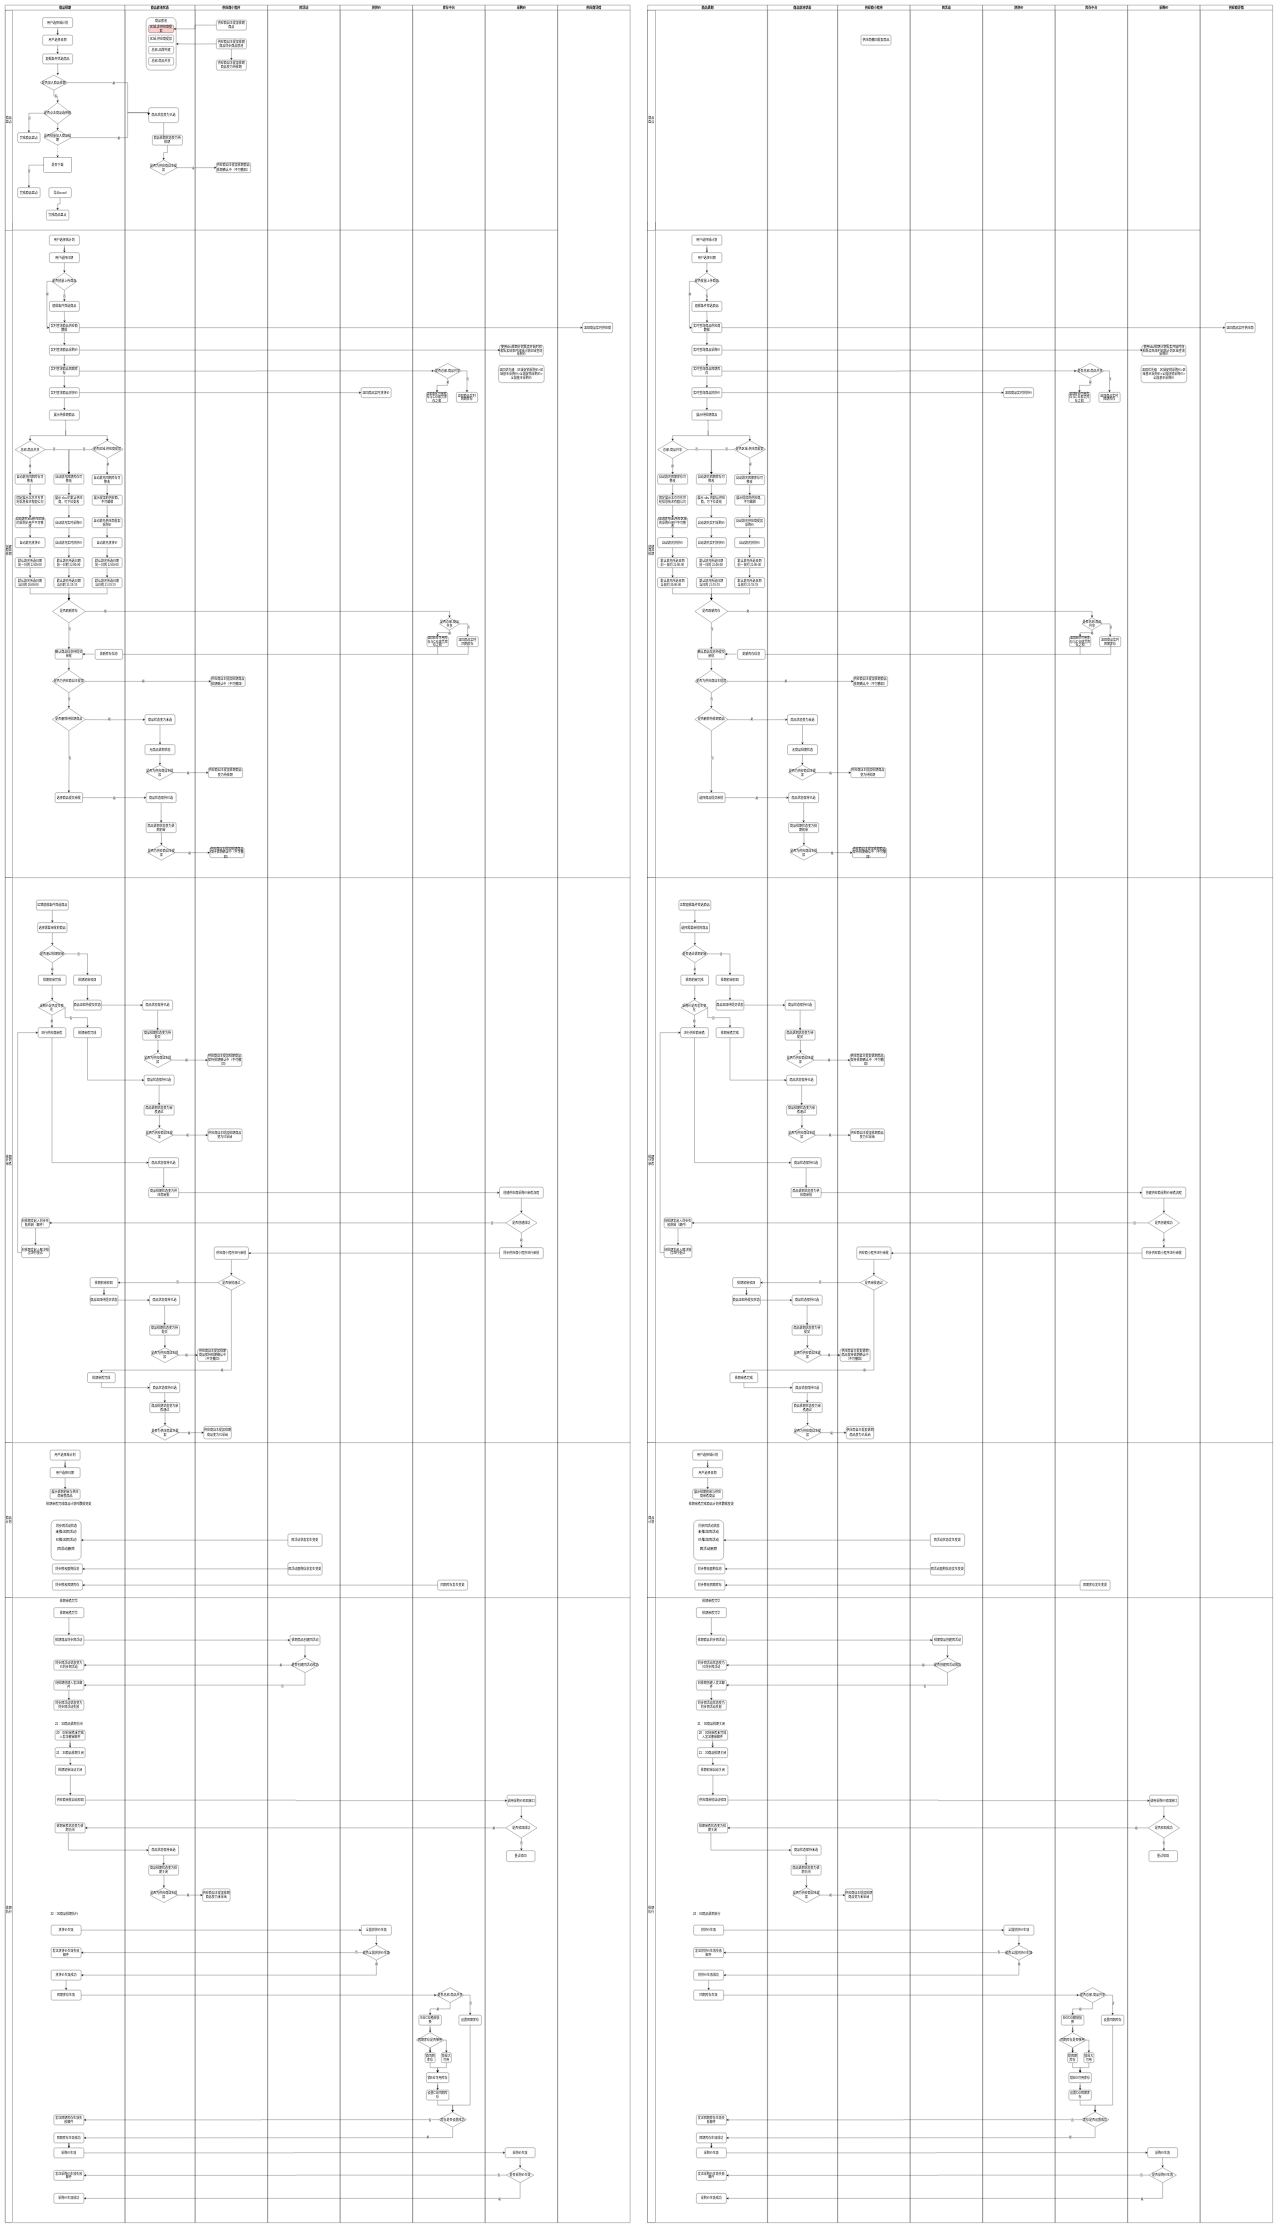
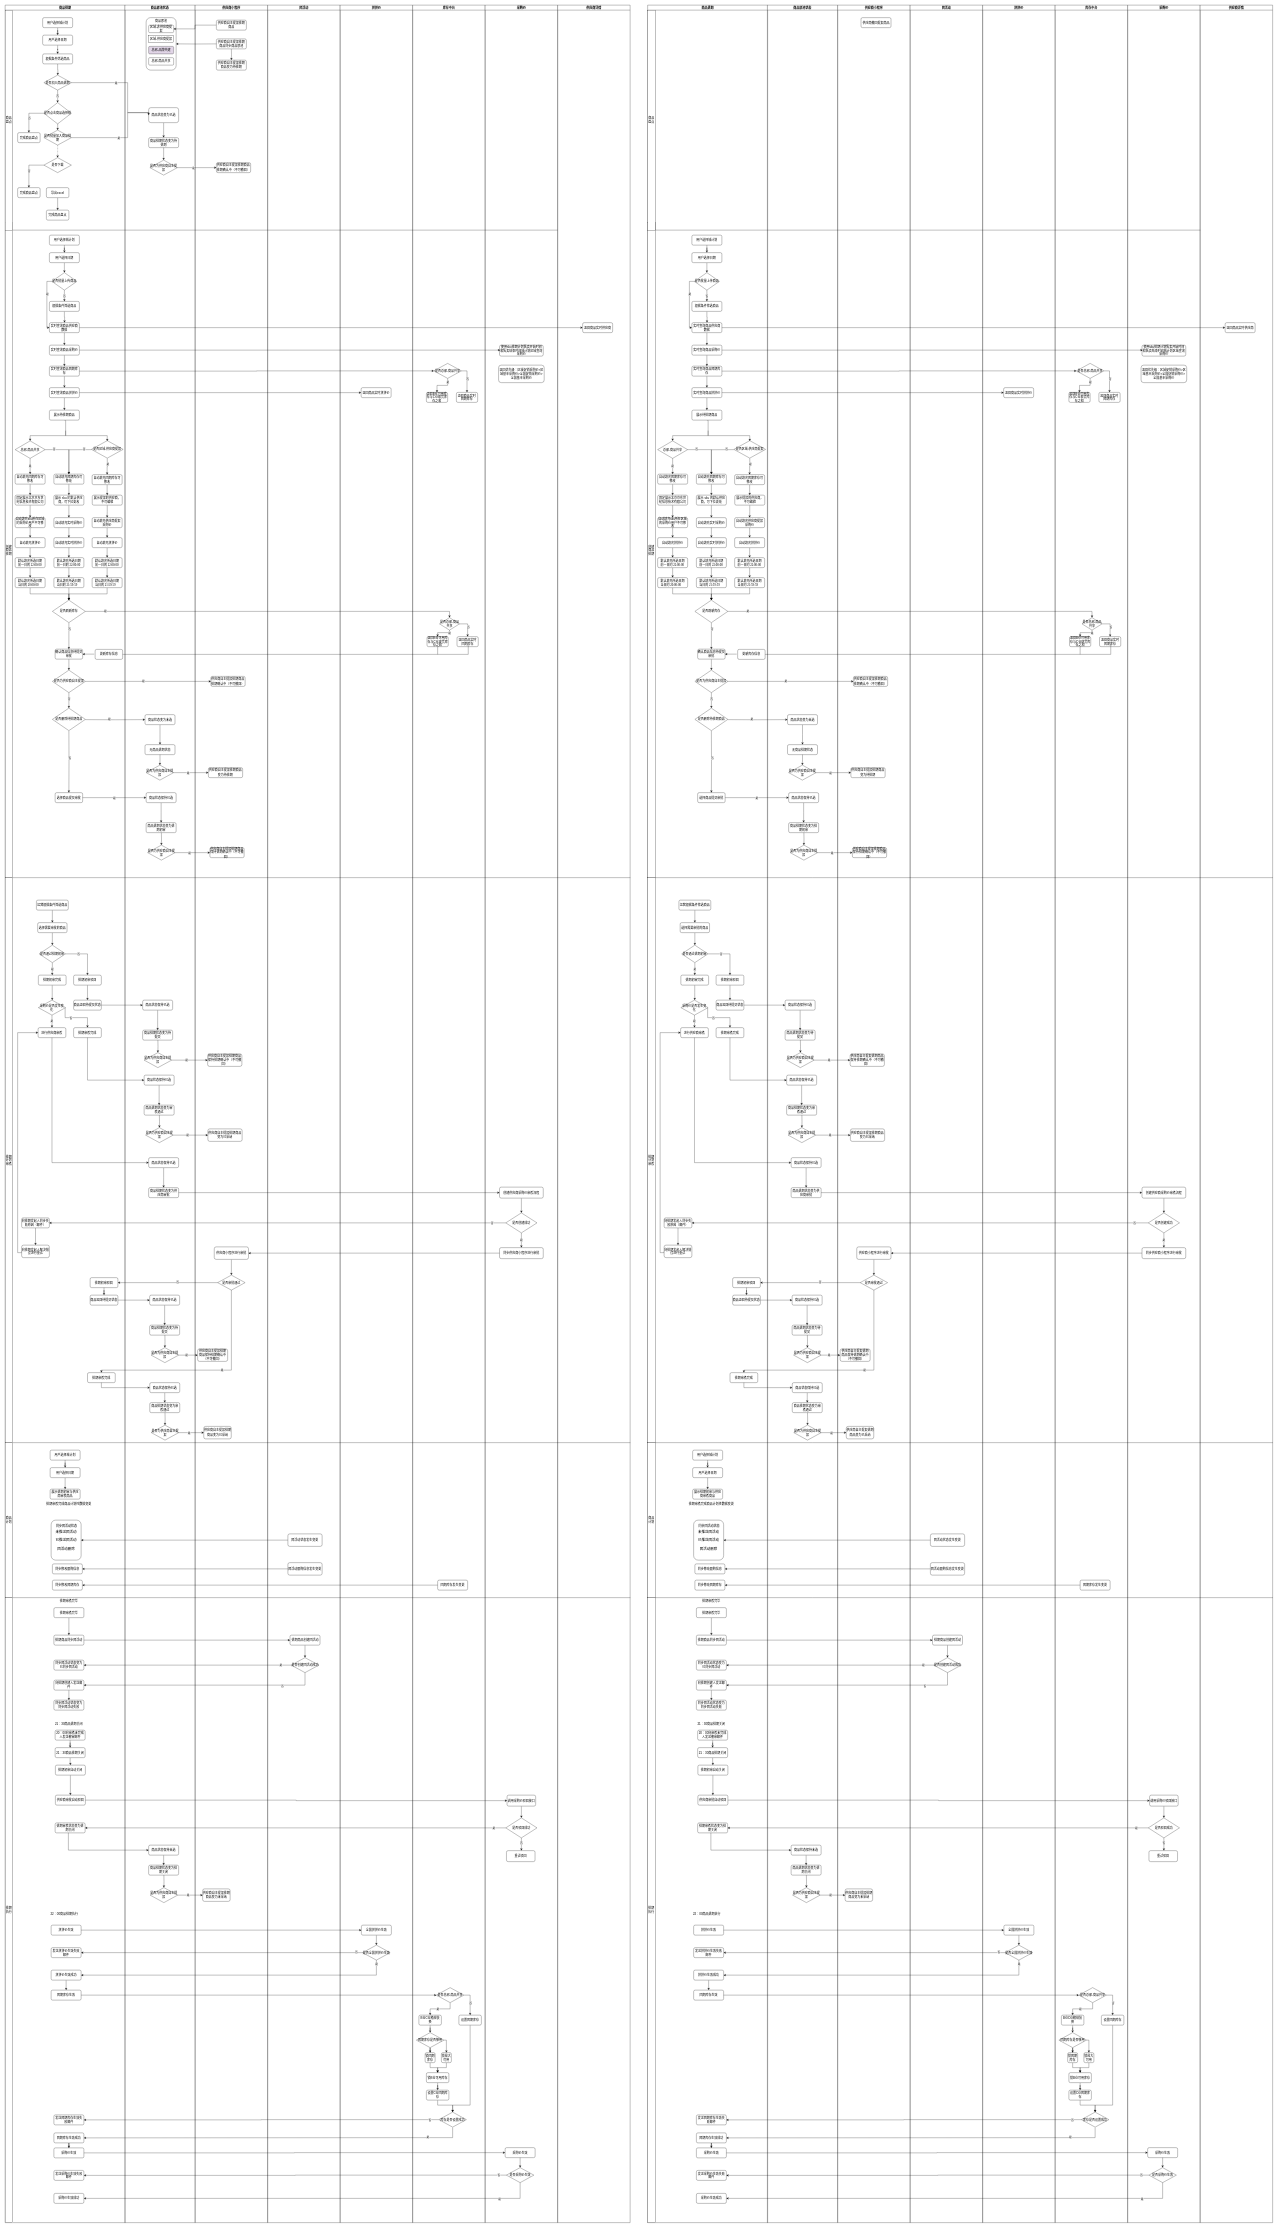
node "区域-非供应商提报": fillcolor #f8cecc -> #ffffff
node "区域-供应商提报": shape rounded rectangle -> rectangle
node "供应商撤回提报商品": moved (876, 40) -> (876, 23)
node "总部-品牌共建": fillcolor #ffffff -> #e1d5e7
node "是否加入商品排期": moved (54, 83) -> (58, 83)
edge "是否批量加入商品排期" -> "商品状态变为已选": arrowhead classic -> none
node "商品排期状态变为待排期": moved (167, 140) -> (164, 143)
node "是否下载": shape rectangle -> diamond
node "导出excel": moved (60, 193) -> (58, 193)
